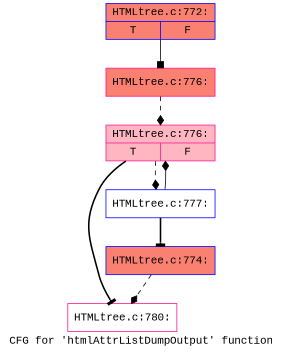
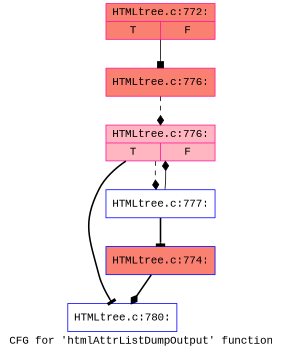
node "HTMLtree.c:772:": color blue -> deeppink
edge "HTMLtree.c:774:" -> "HTMLtree.c:780:": style dashed -> bold
node "HTMLtree.c:780:": color deeppink -> blue
